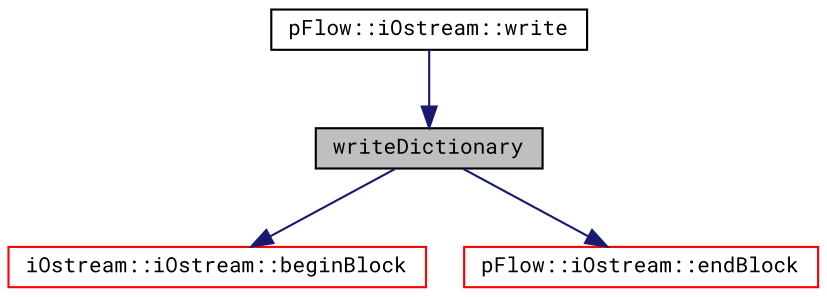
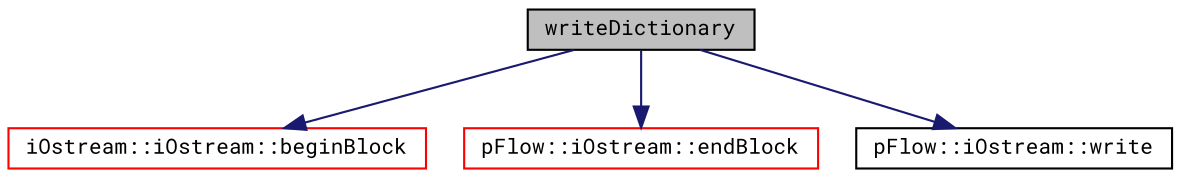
edge "pFlow::iOstream::write" -> "writeDictionary": reversed
